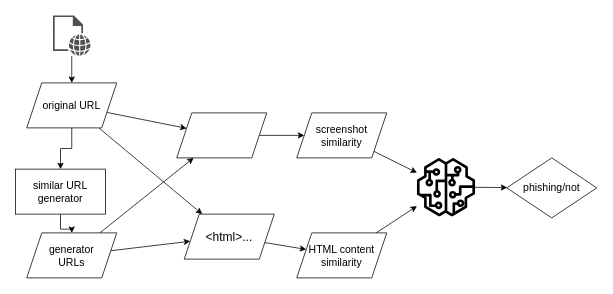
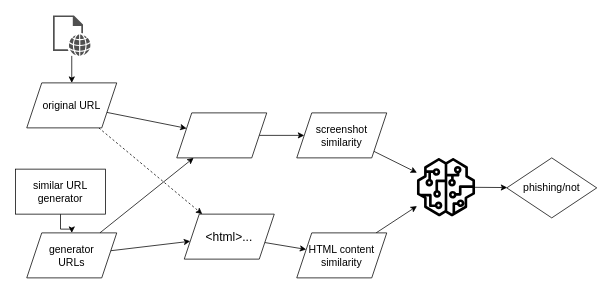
edge "original URL" -> "similar URL generator": removed
edge "original URL" -> "<html>...": style solid -> dashed
